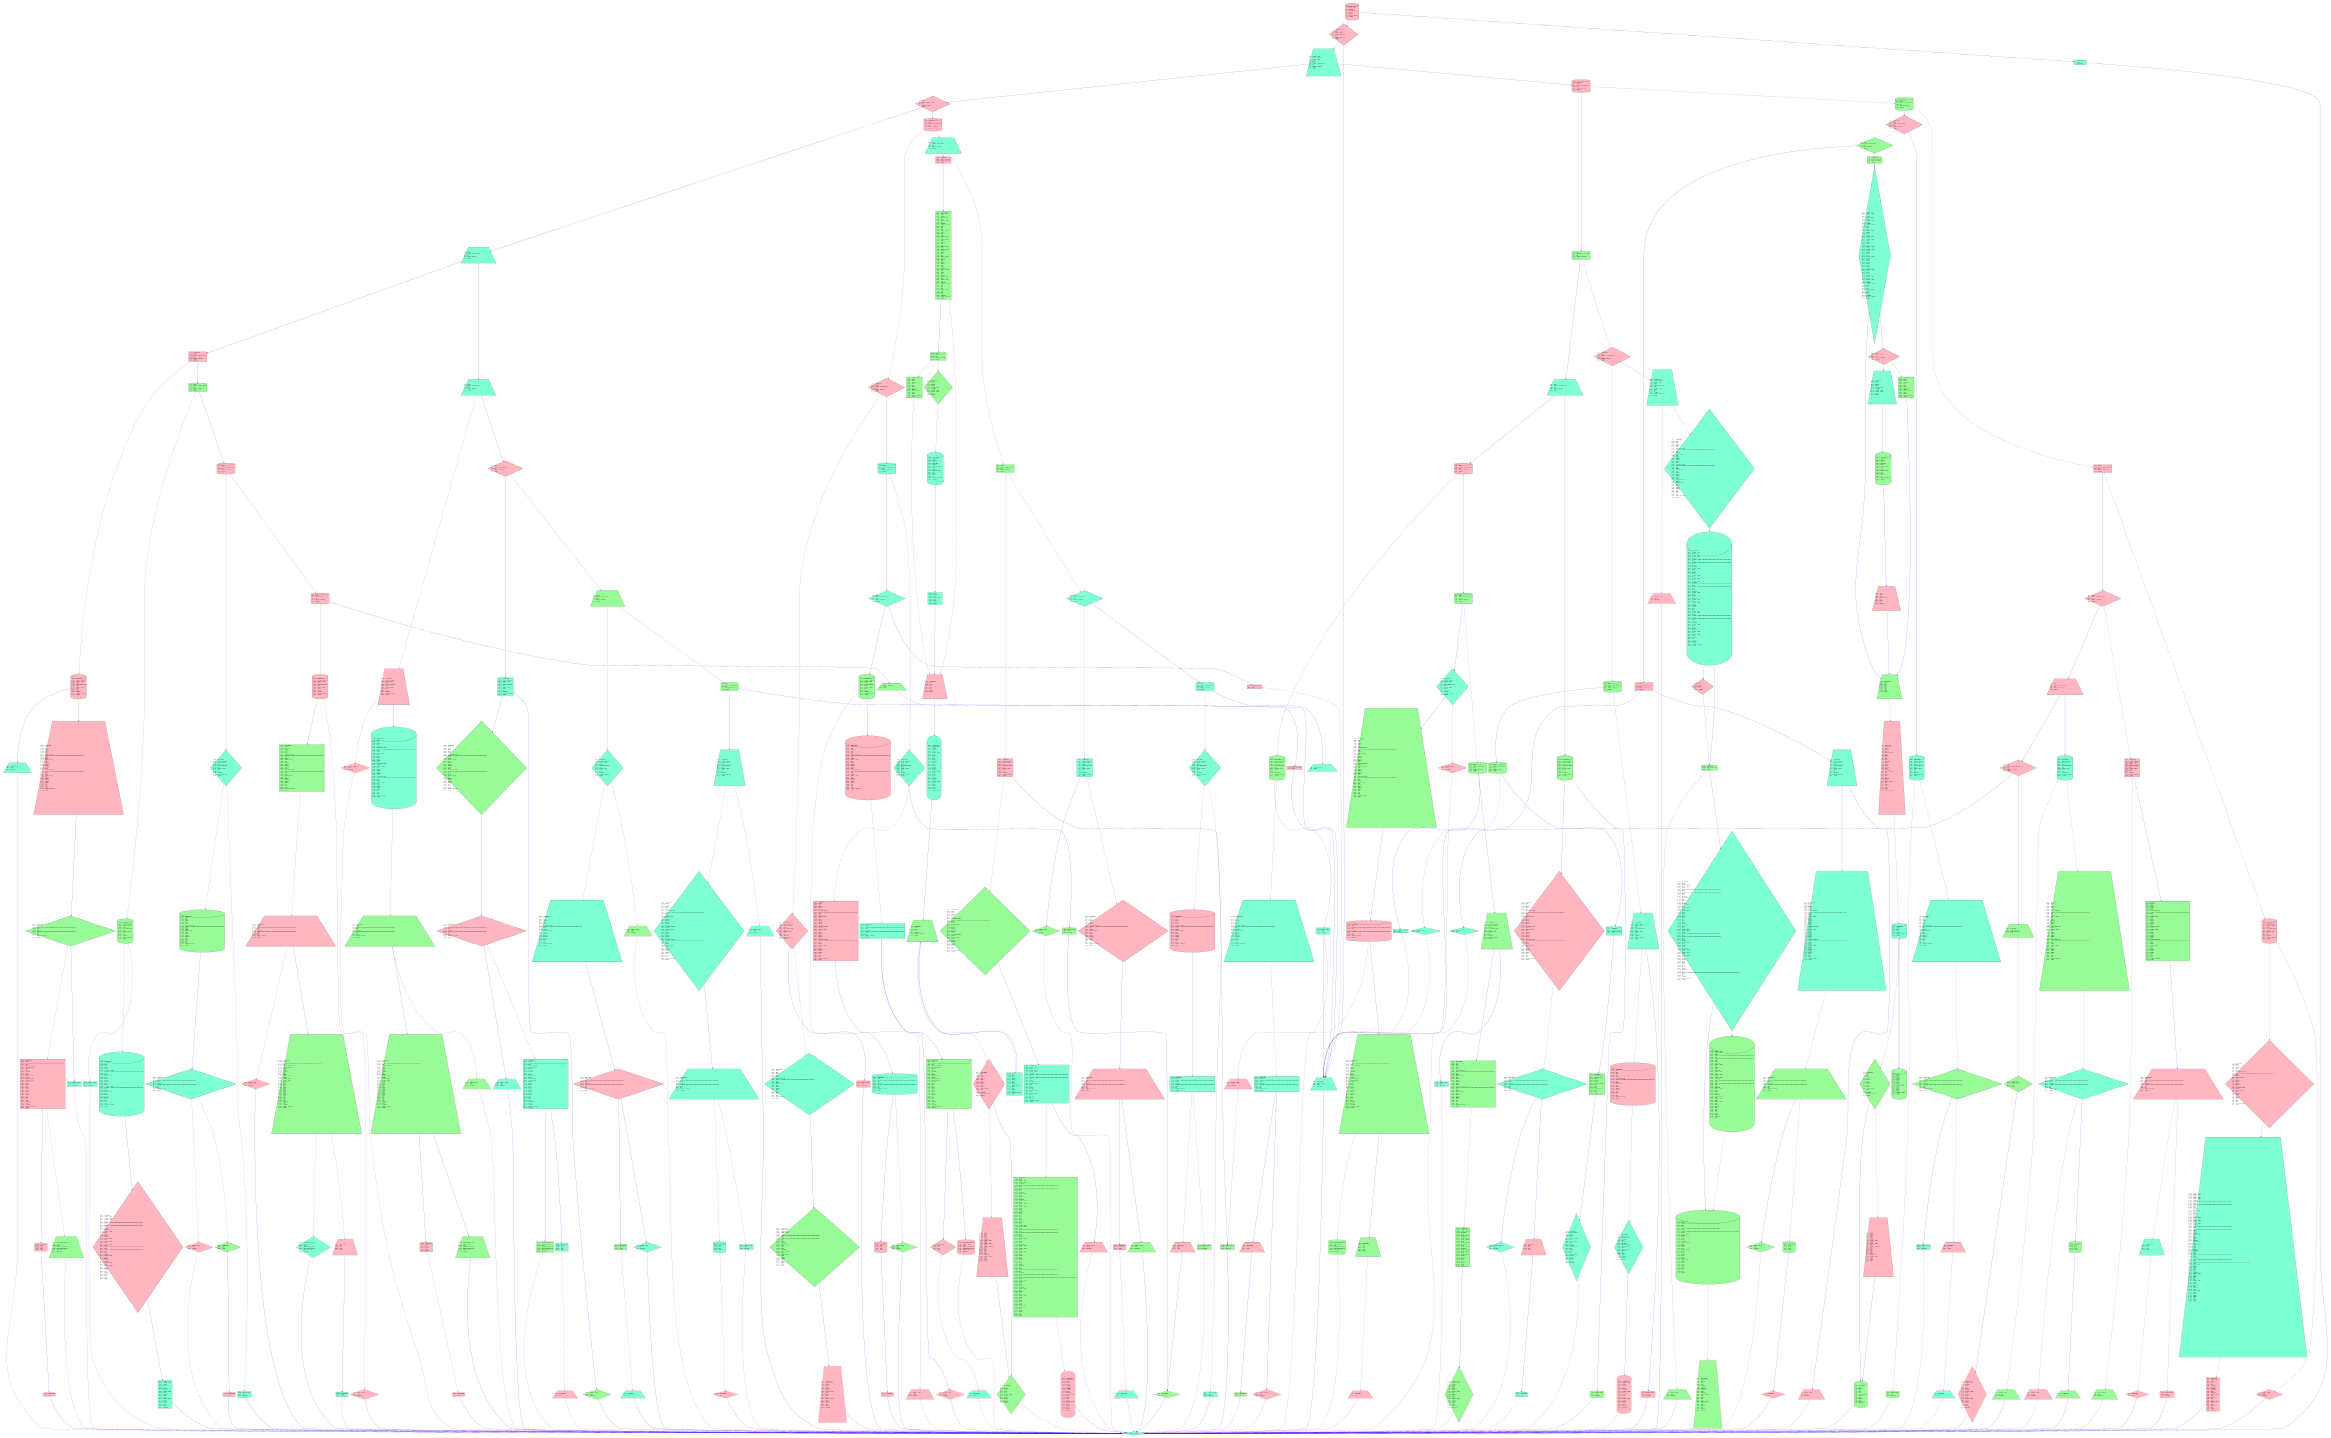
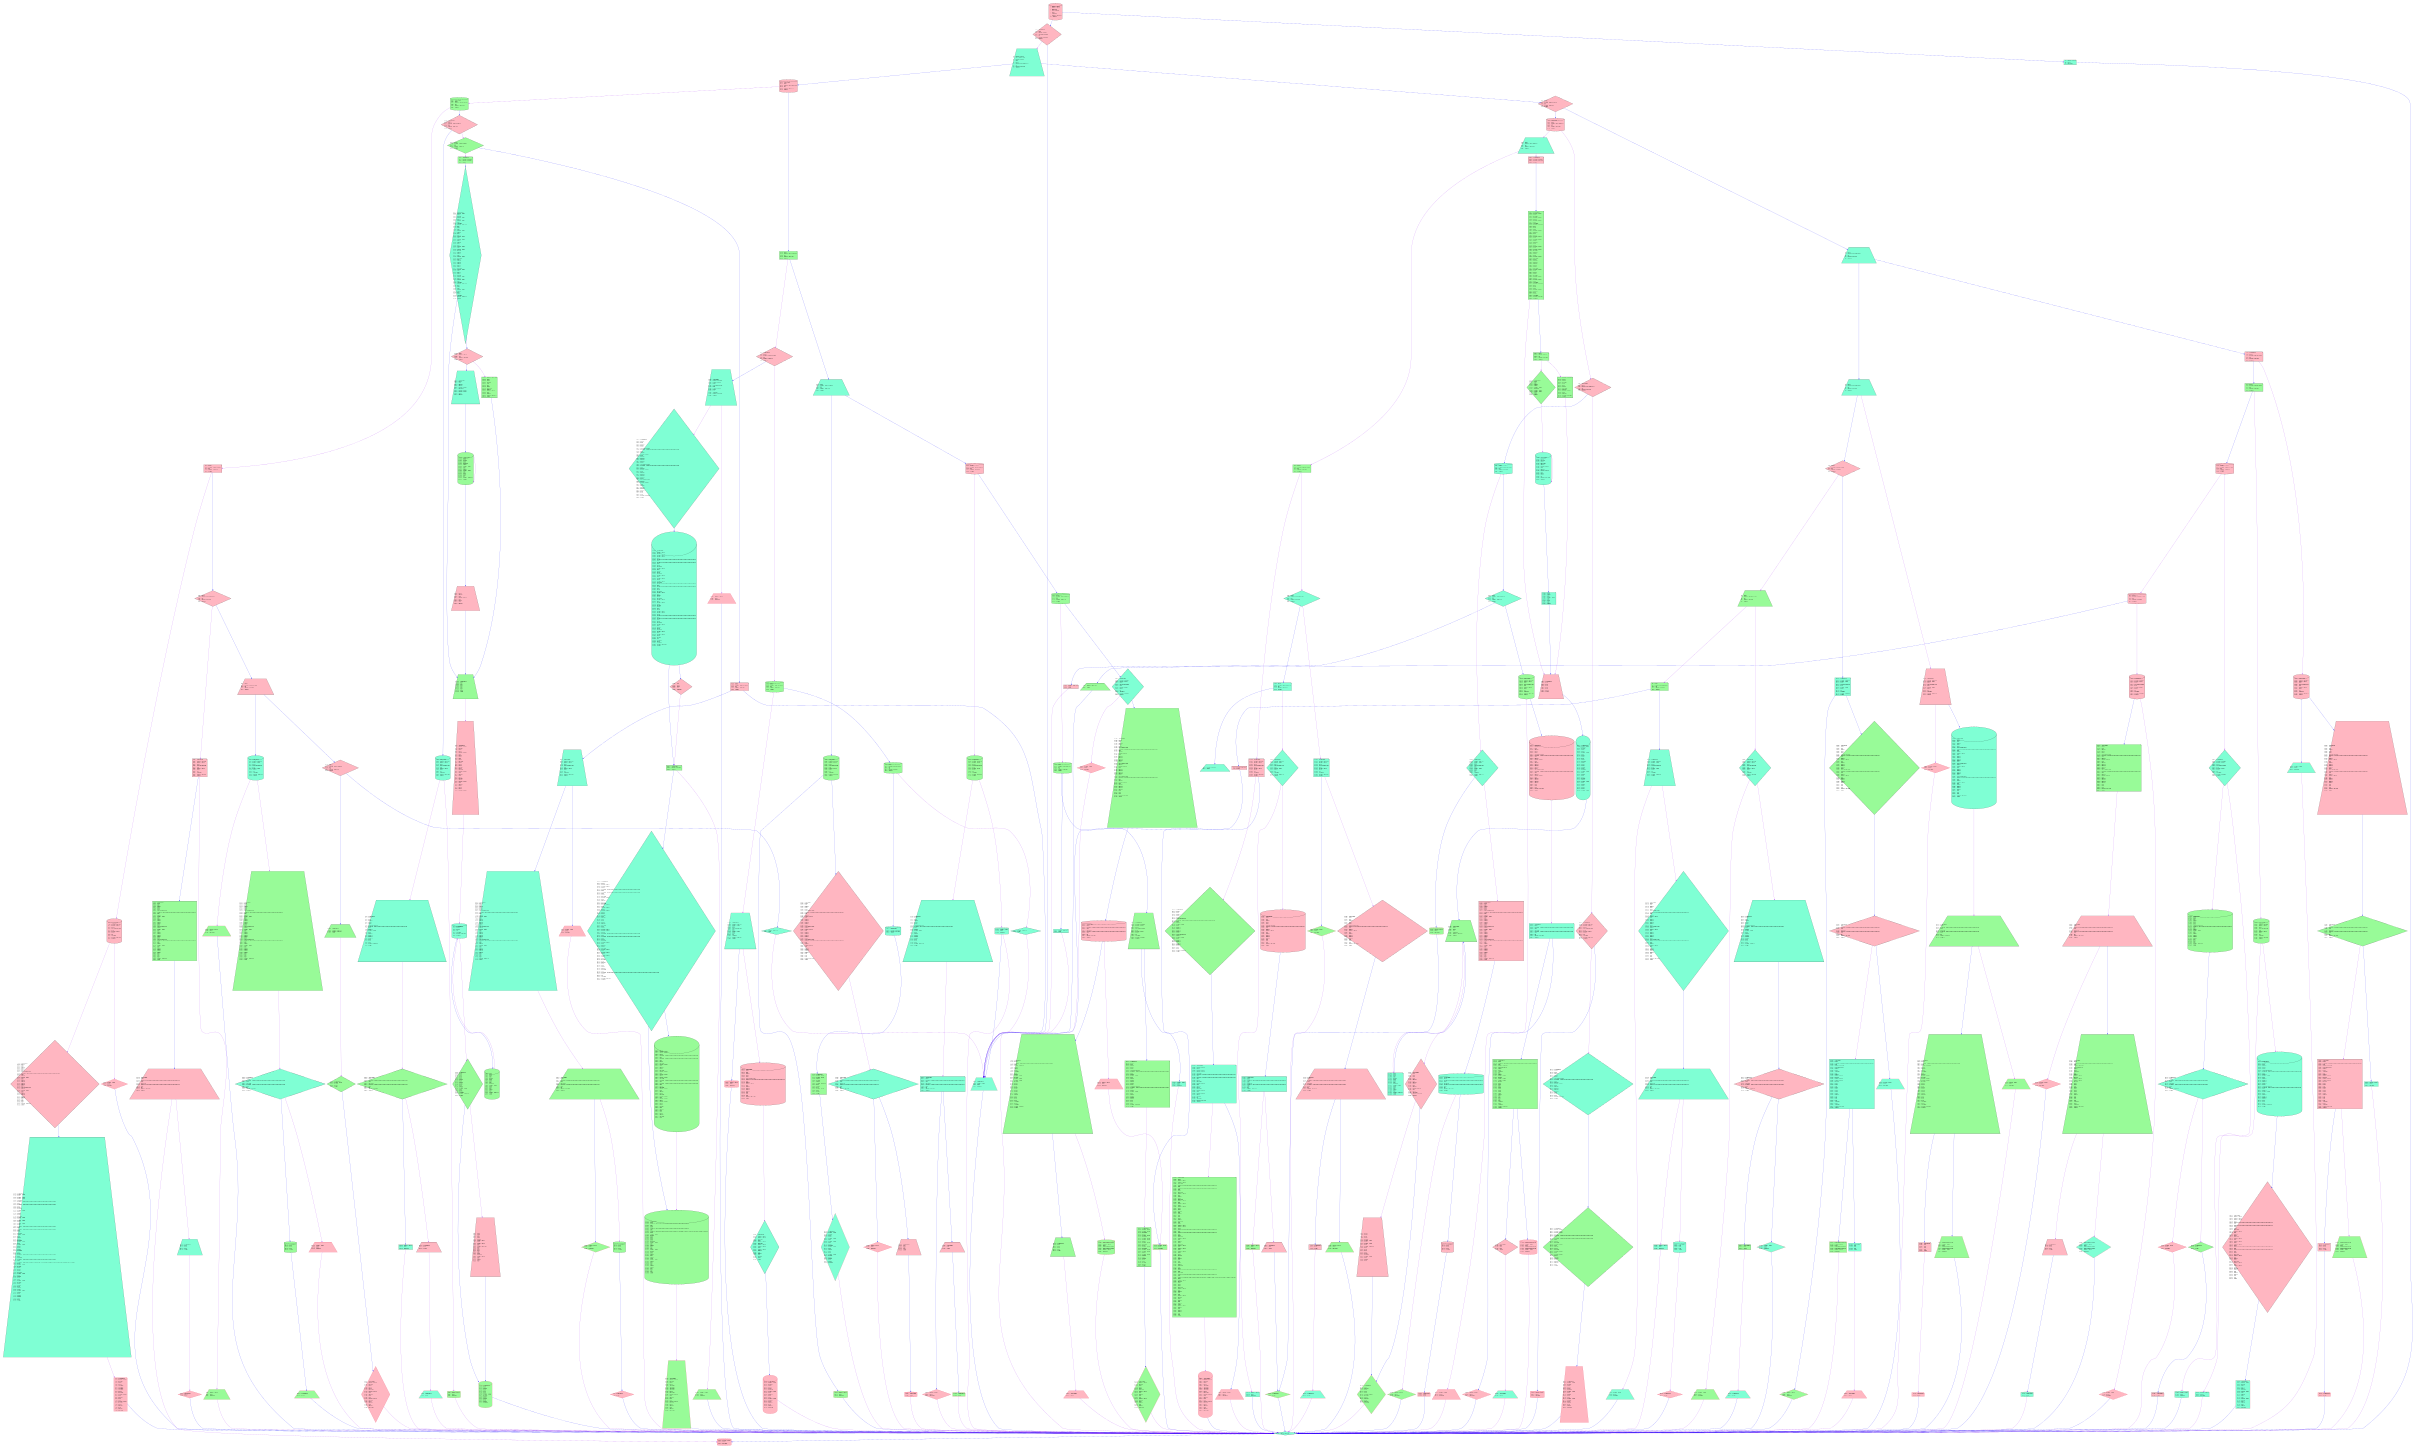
node "4645: PUSH1 0x00 4647: DUP1 4648: REVERT": fillcolor aquamarine -> lightpink
node "1495: JUMPDEST 1496: STOP": fillcolor aquamarine -> lightpink
edge "3810: PUSH1 0x00 3812: DUP1 3813: REVERT" -> "6605: EXIT BLOCK": reversed
